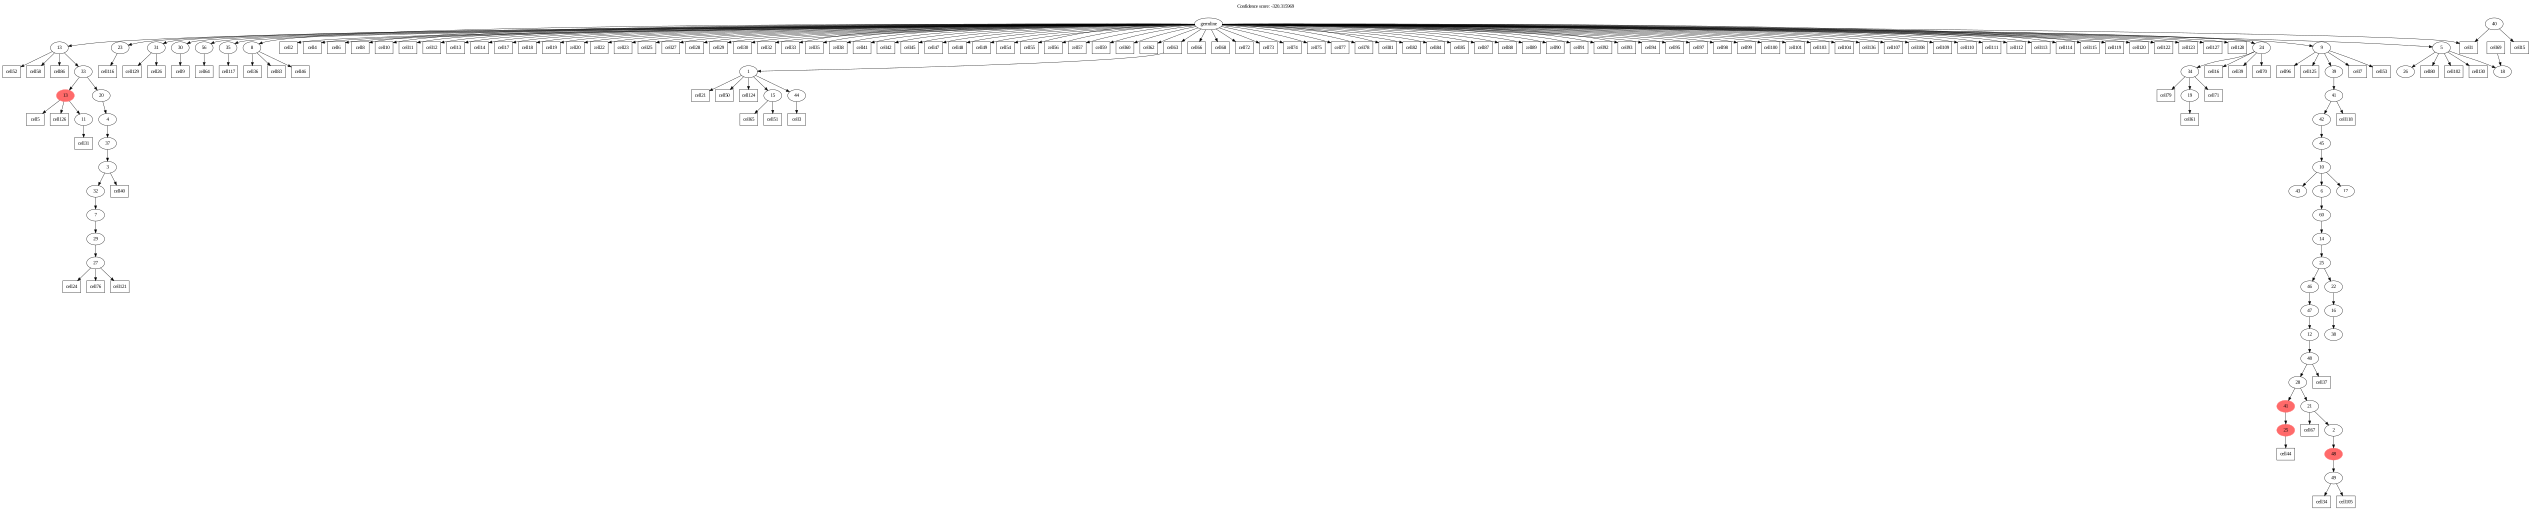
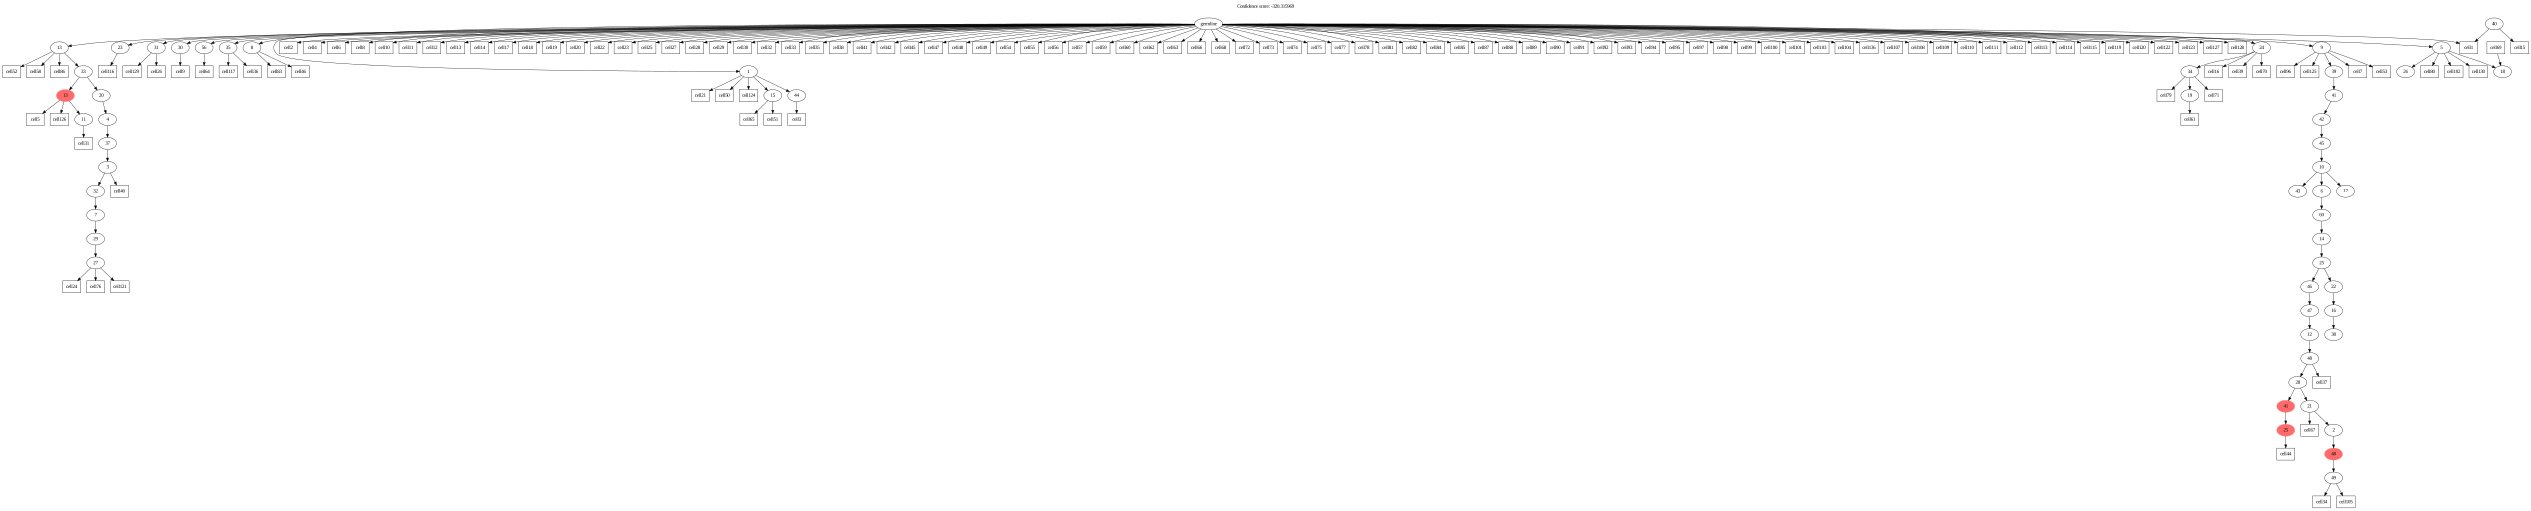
edge "8" -> "cell36": now "35" -> "cell36"
edge "cell63" -> "1": now "germline" -> "1"
node "cell118": removed
